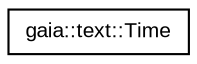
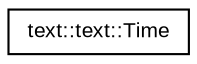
node "gaia::text::Time": label "gaia::text::Time" -> "text::text::Time"
